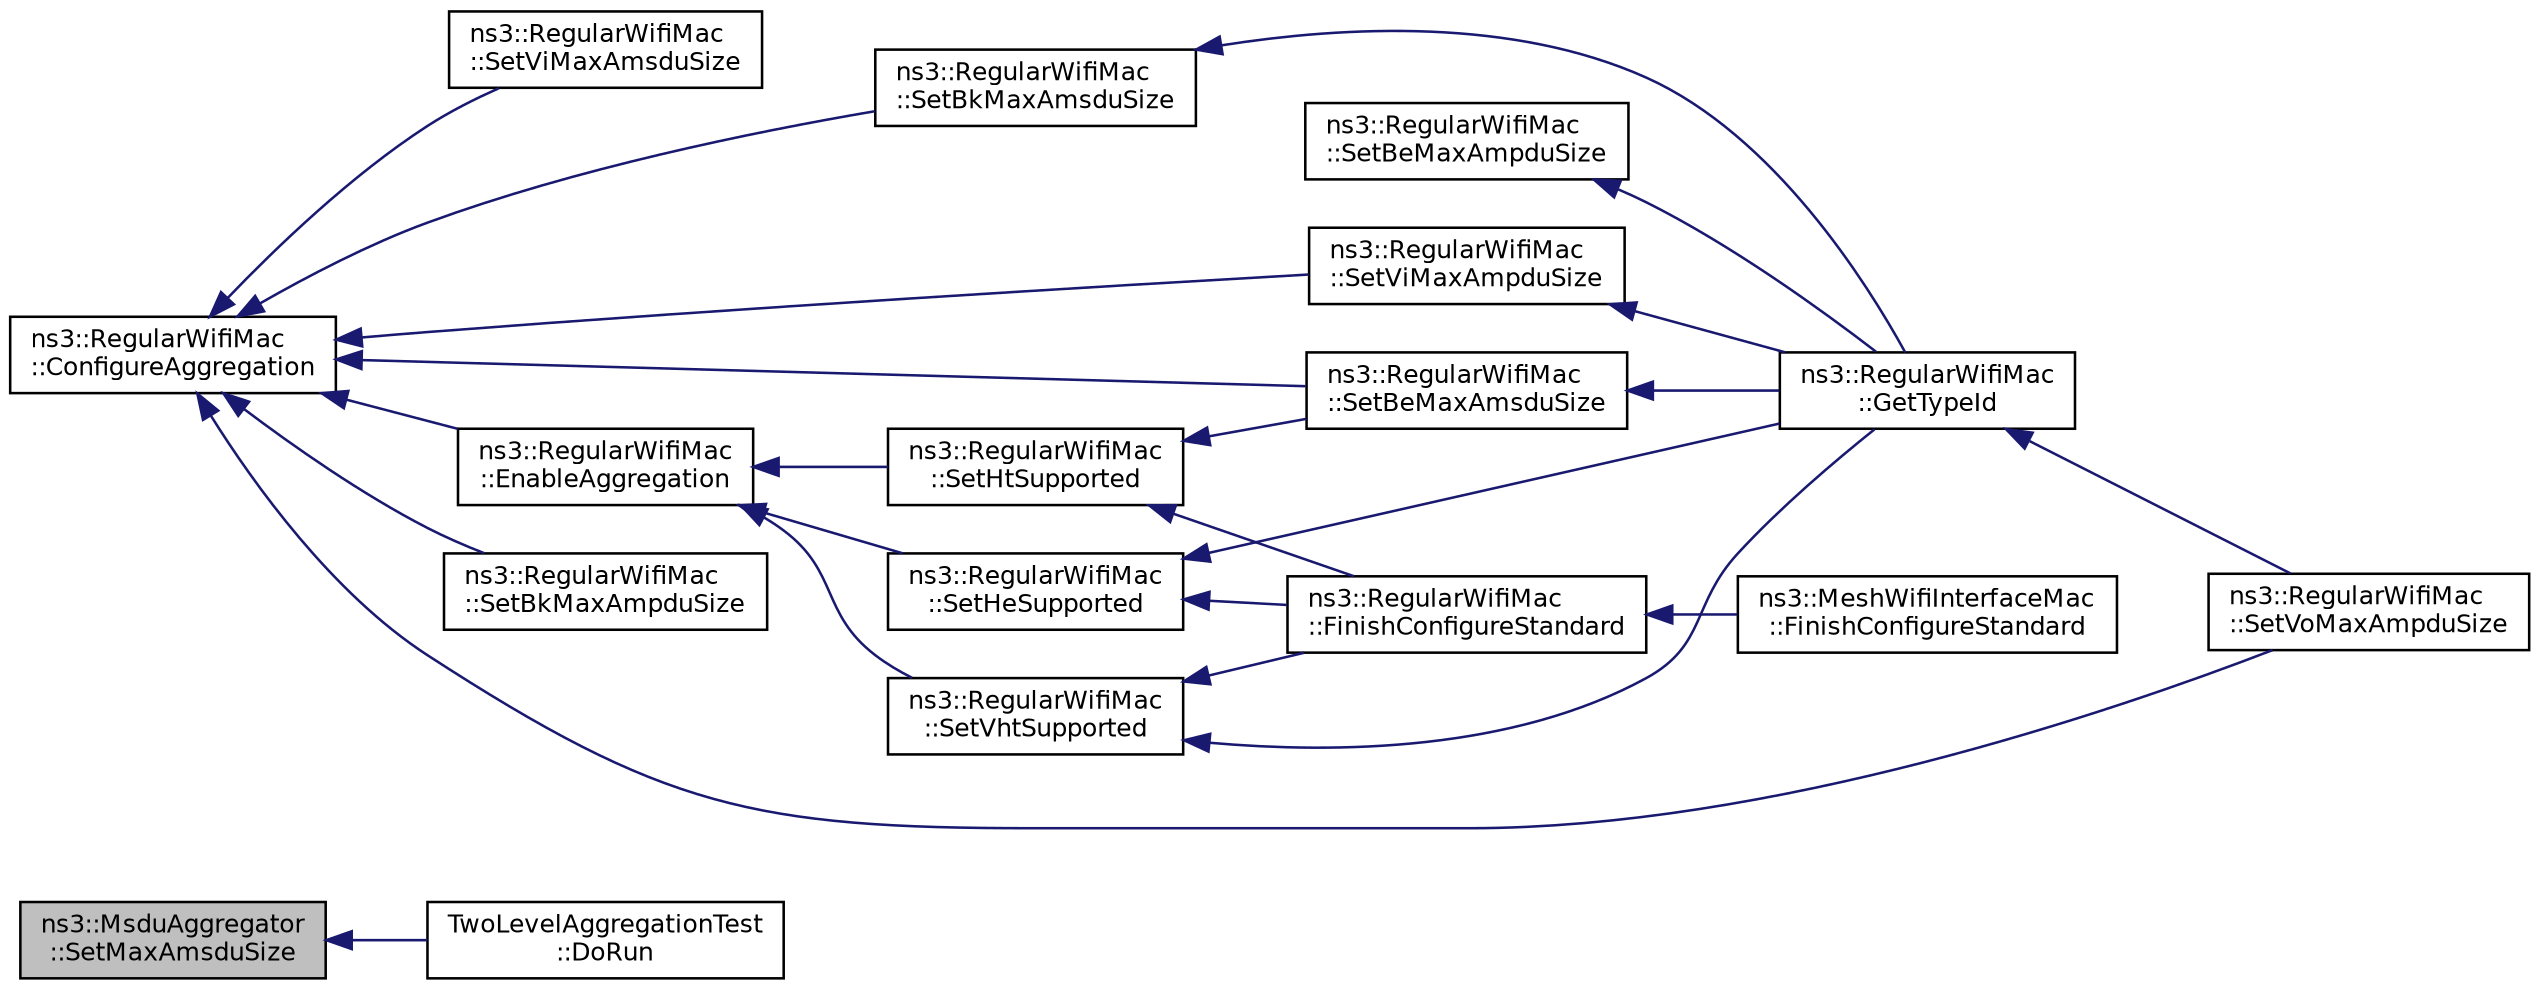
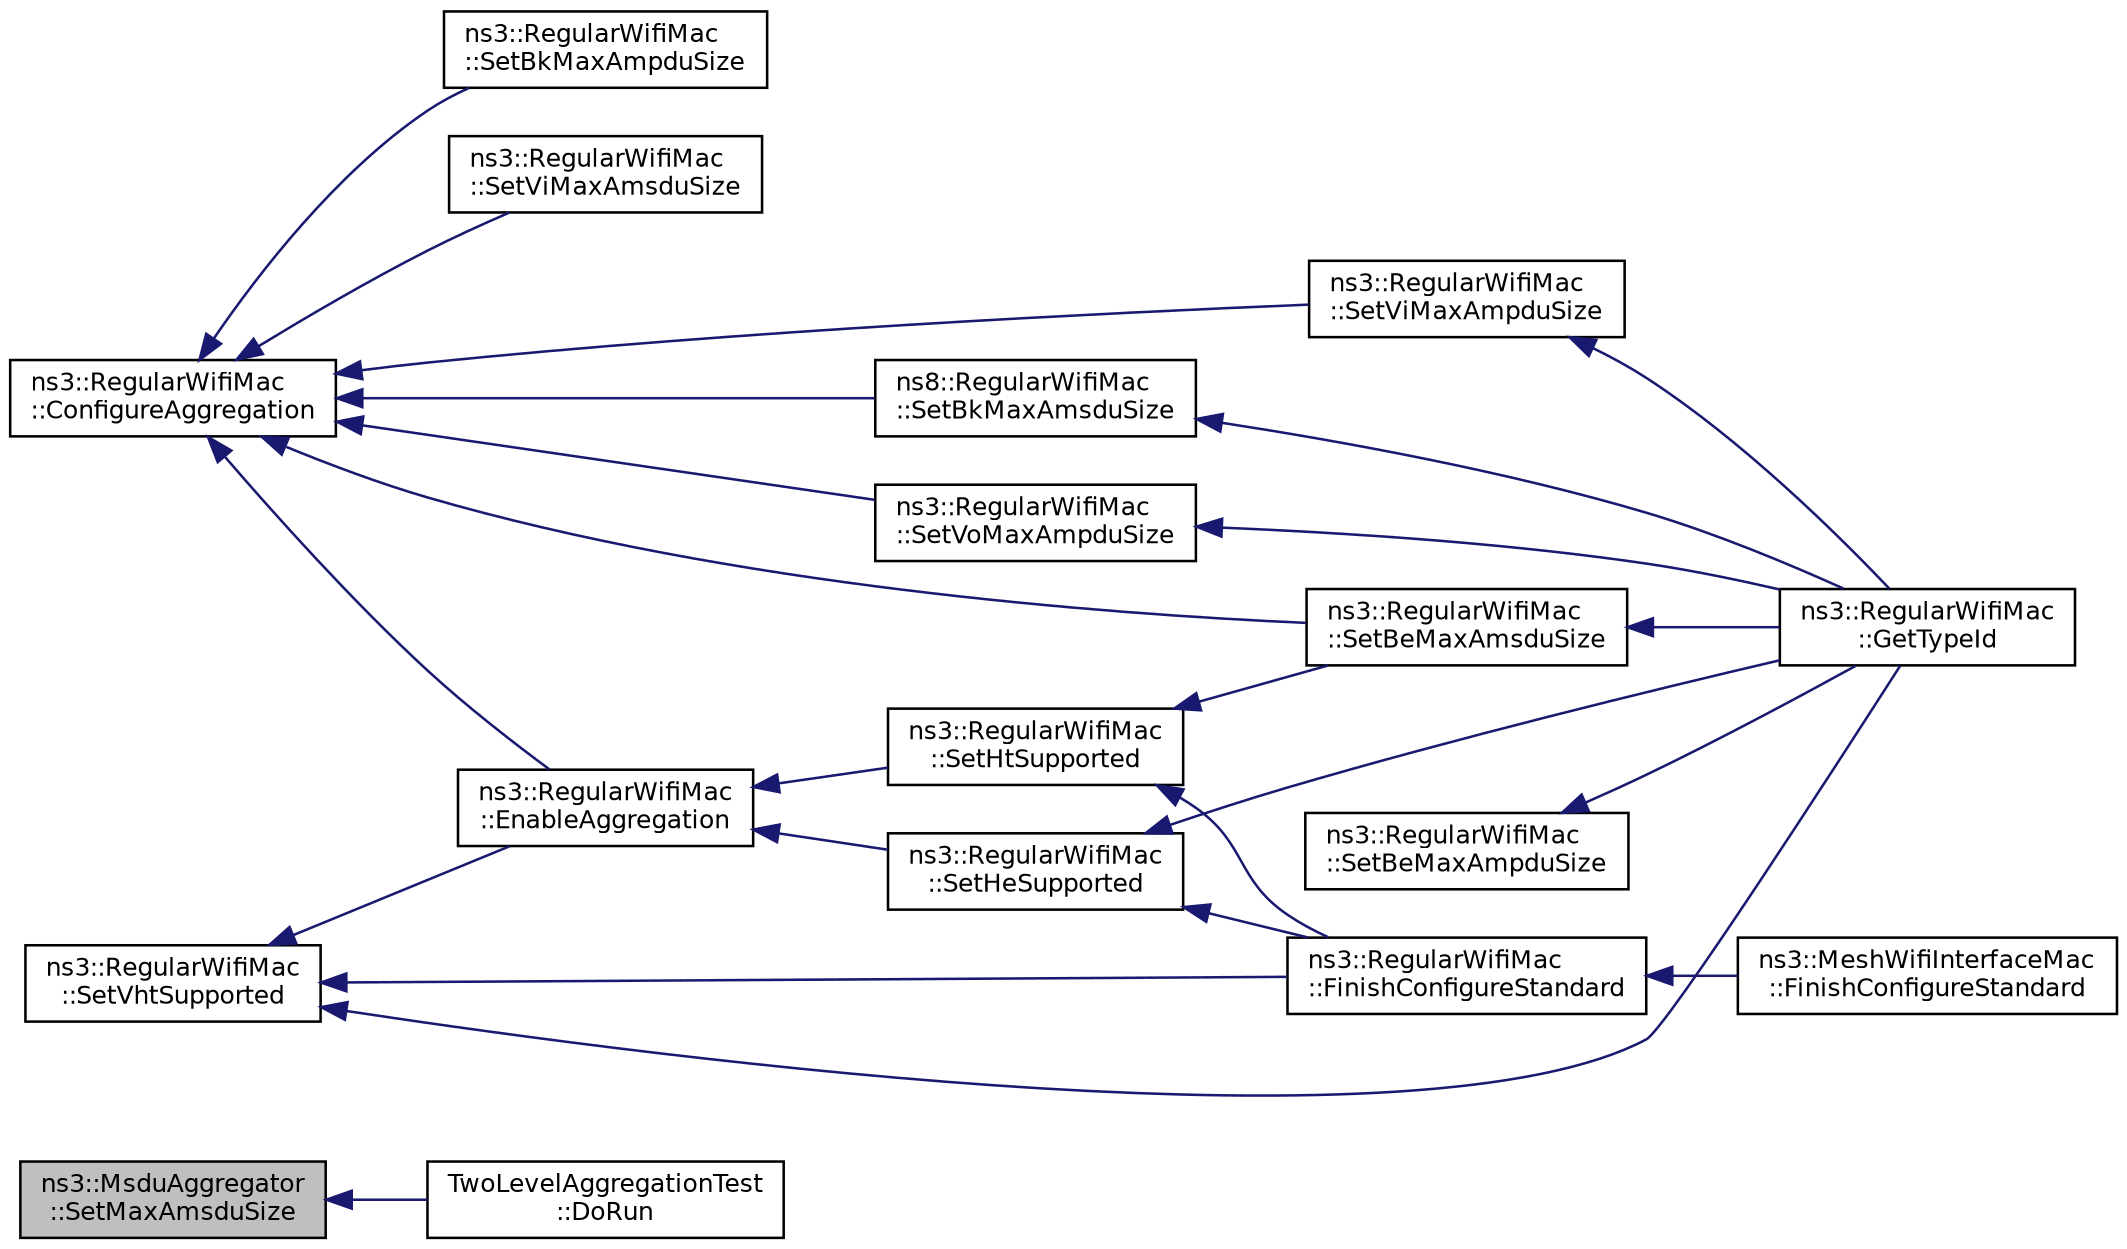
node "ns3::RegularWifiMac ::SetBkMaxAmsduSize": label "ns3::RegularWifiMac ::SetBkMaxAmsduSize" -> "ns8::RegularWifiMac ::SetBkMaxAmsduSize"
edge "ns3::RegularWifiMac ::SetVoMaxAmpduSize" -> "ns3::RegularWifiMac ::GetTypeId": reversed
edge "ns3::RegularWifiMac ::SetVhtSupported" -> "ns3::RegularWifiMac ::EnableAggregation": reversed
